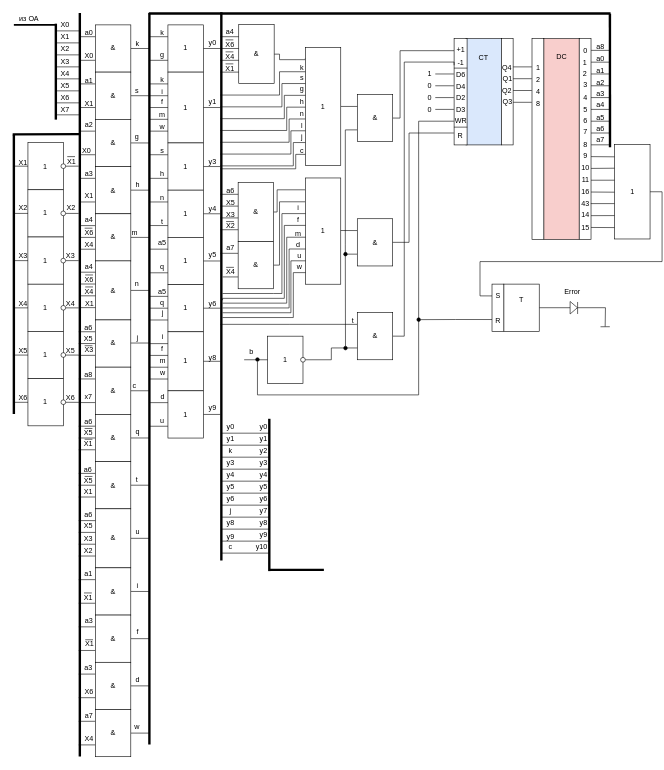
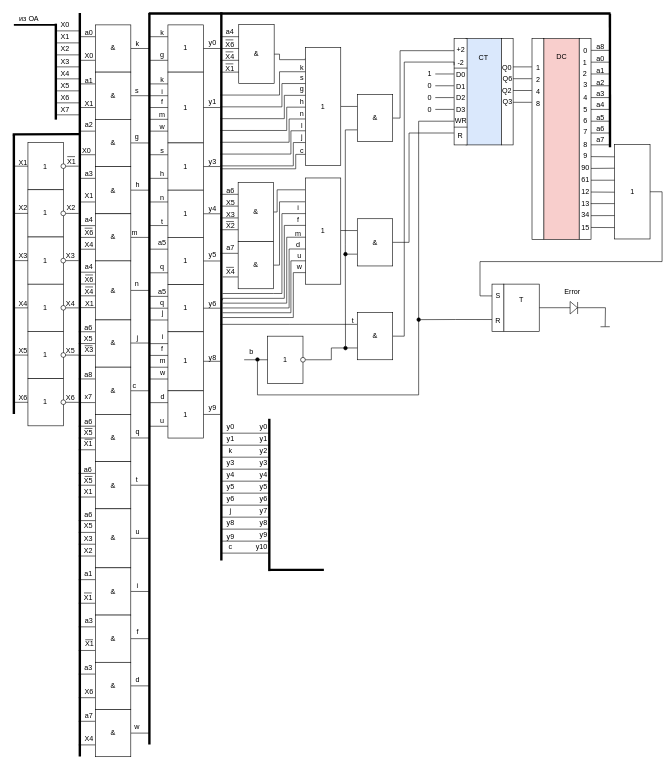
node "+1": label "+1" -> "+2"
node "-1": label "-1" -> "-2"
node "Q4": label "Q4" -> "Q0"
node "D6": label "D6" -> "D0"
node "Q1": label "Q1" -> "Q6"
node "D4": label "D4" -> "D1"
node "10": label "10" -> "90"
node "11": label "11" -> "61"
node "16": label "16" -> "12"
node "43": label "43" -> "13"
node "14": label "14" -> "34"
